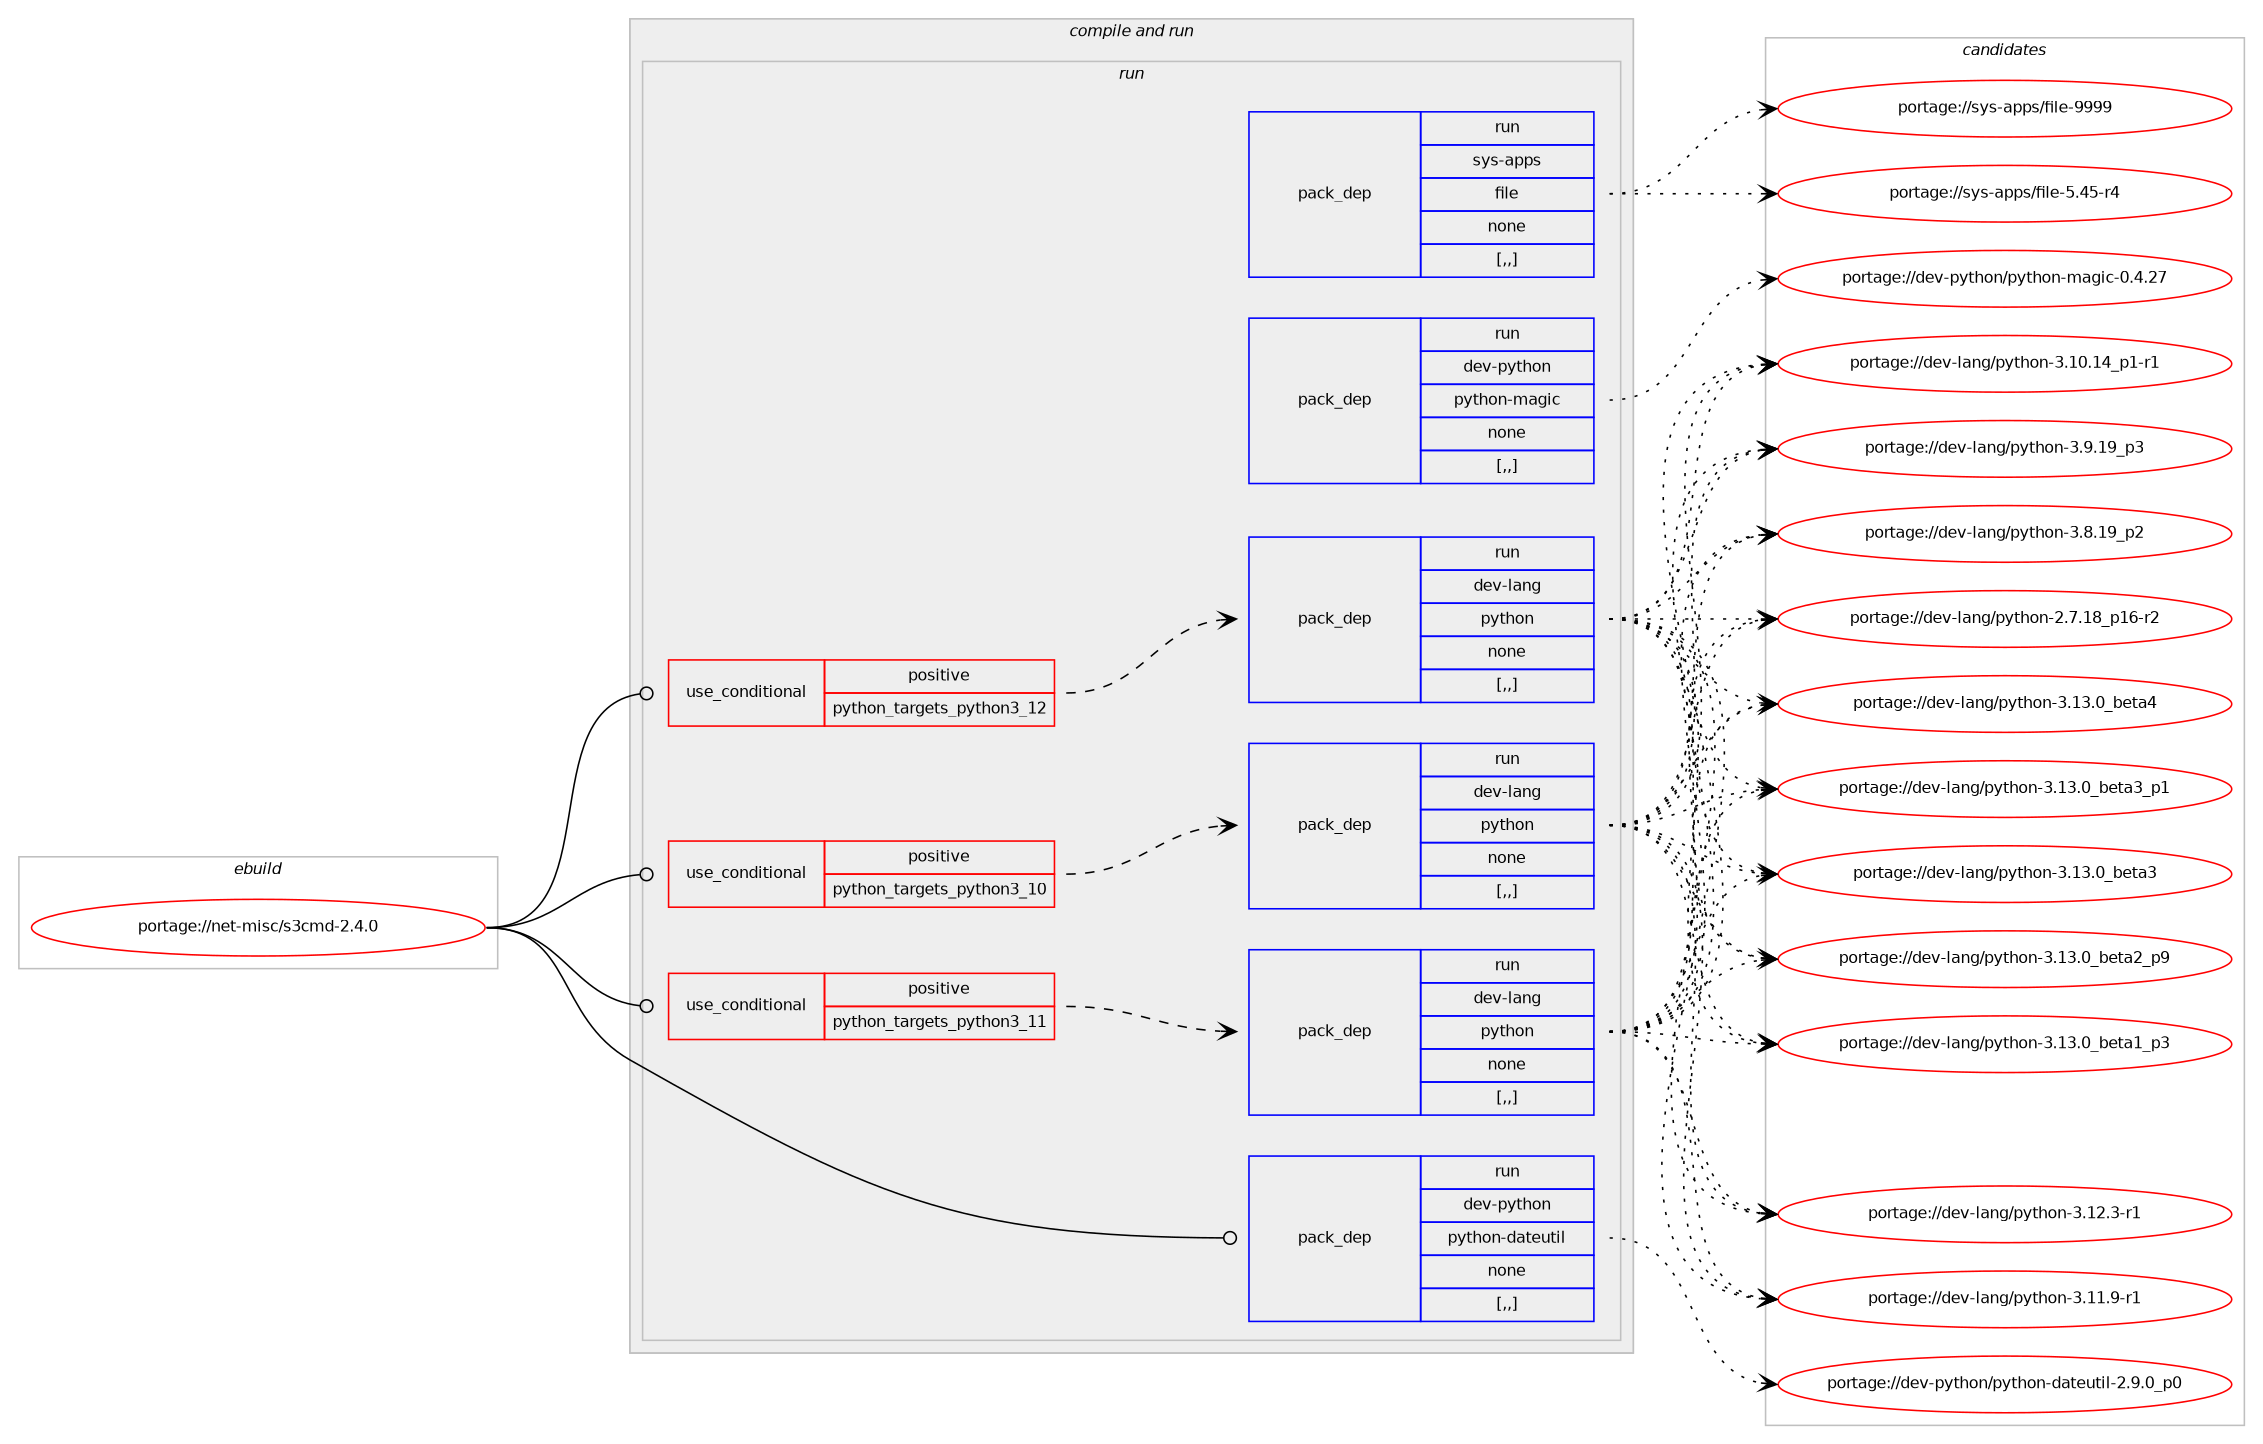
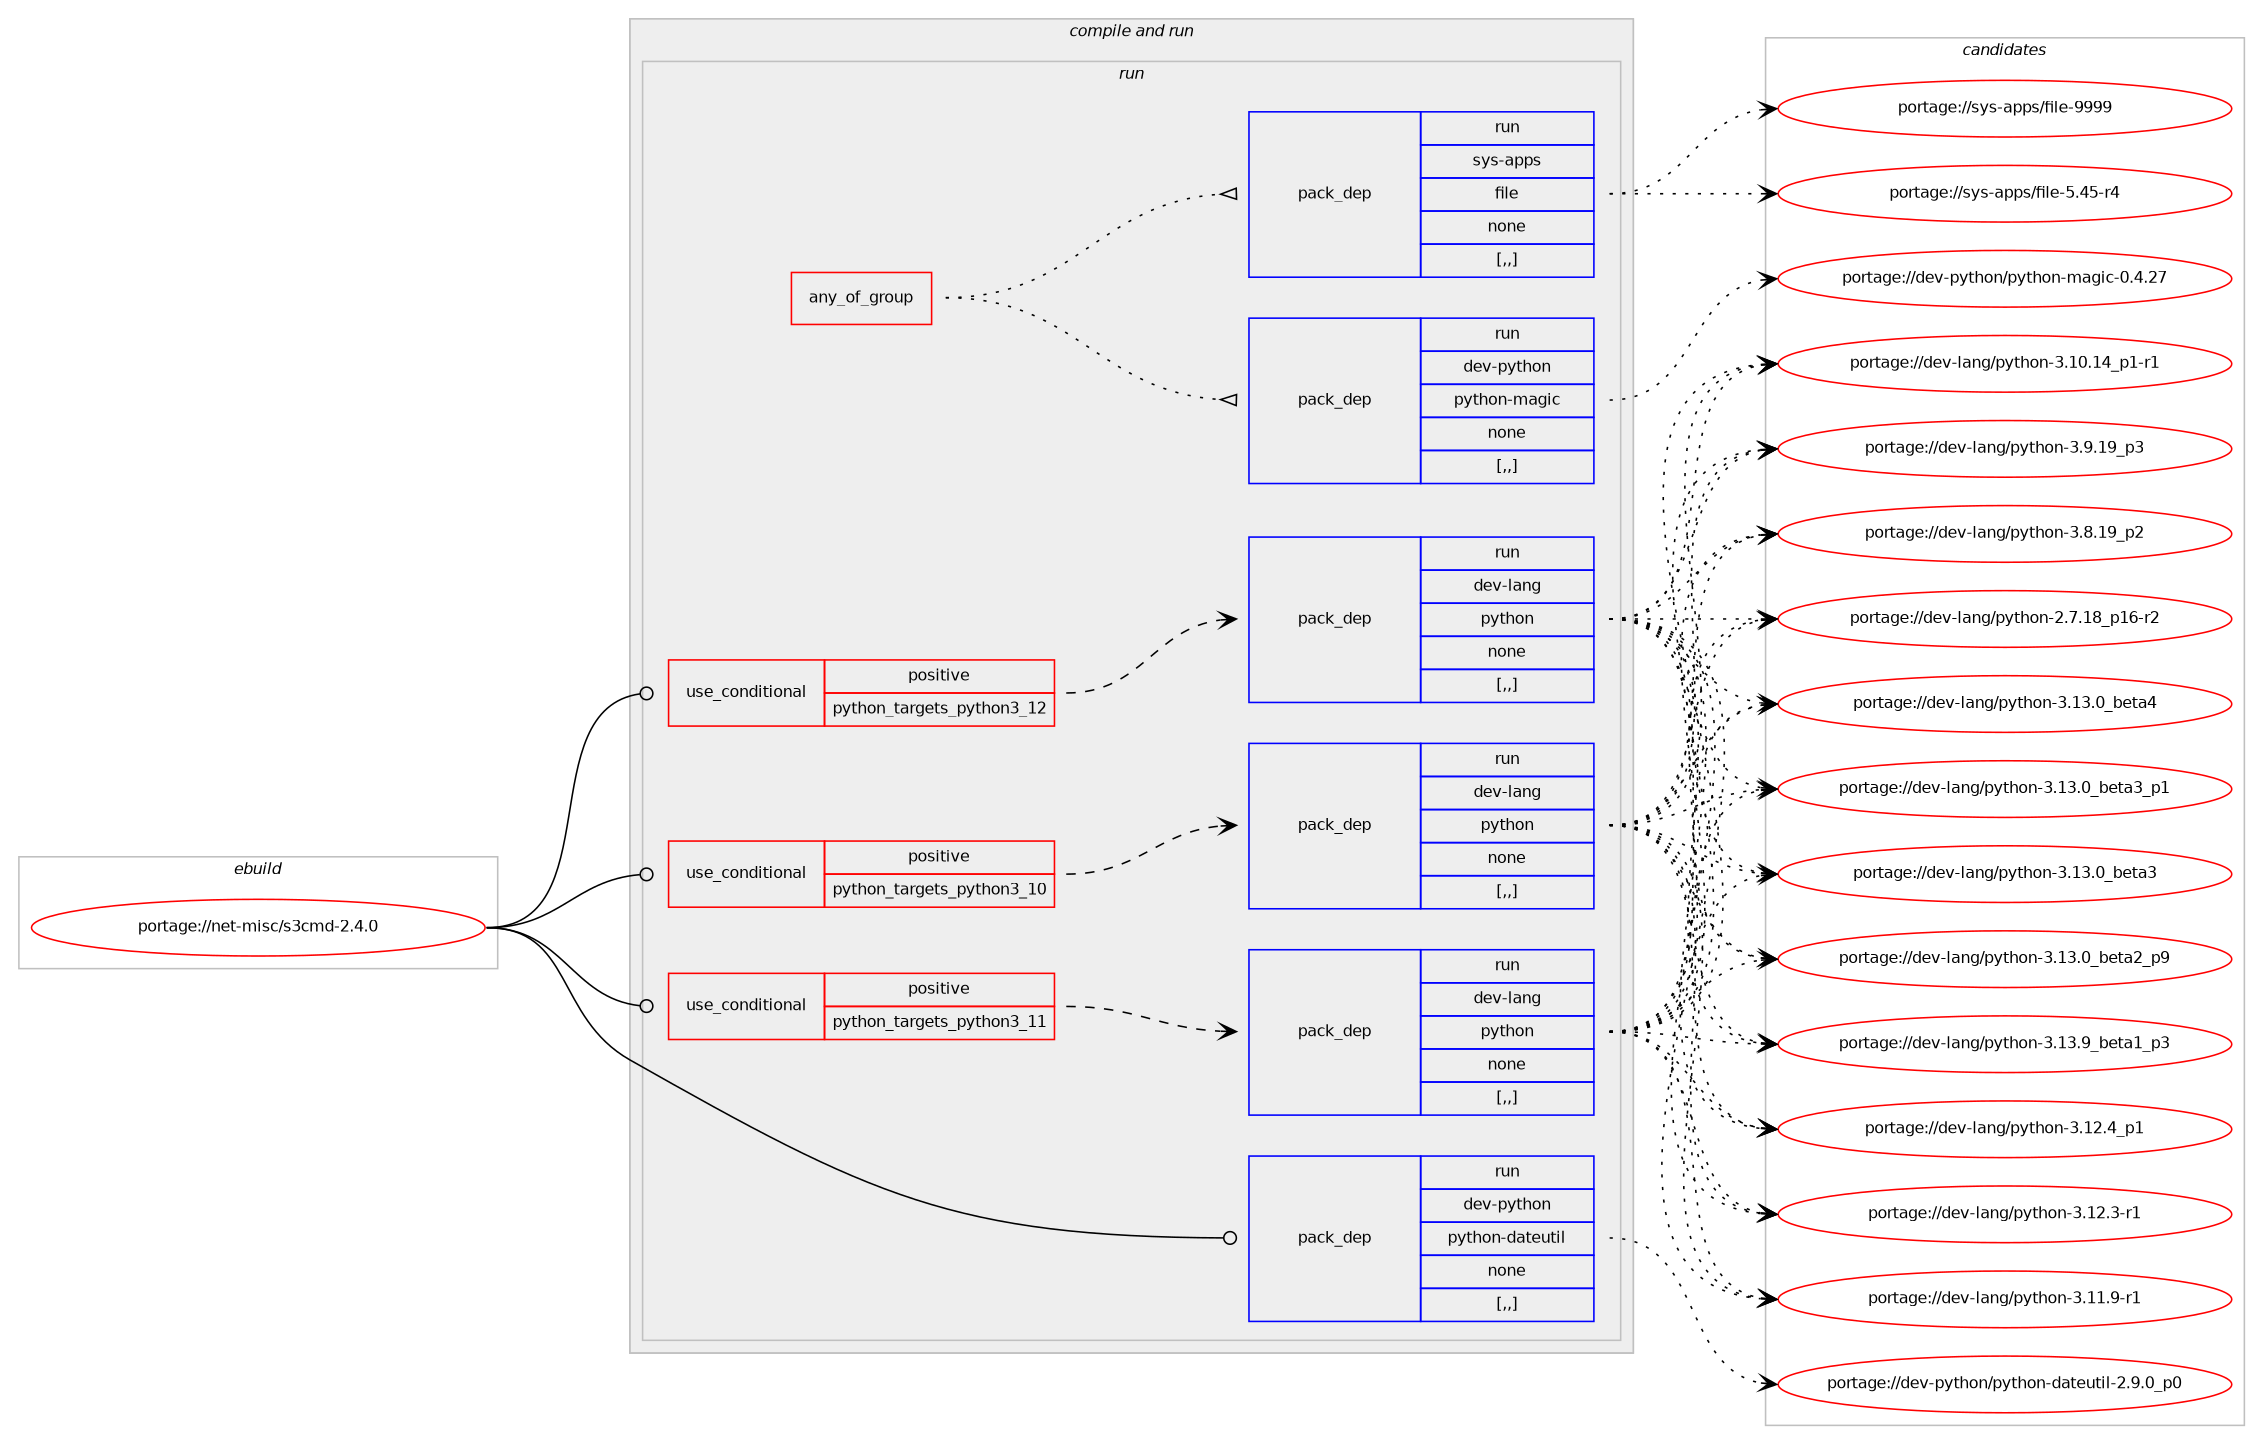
node "any_of_group": added
node "portage://dev-lang/python-3.13.0_beta1_p3": label "portage://dev-lang/python-3.13.0_beta1_p3" -> "portage://dev-lang/python-3.13.9_beta1_p3"
node "portage://dev-lang/python-3.12.4_p1": added
